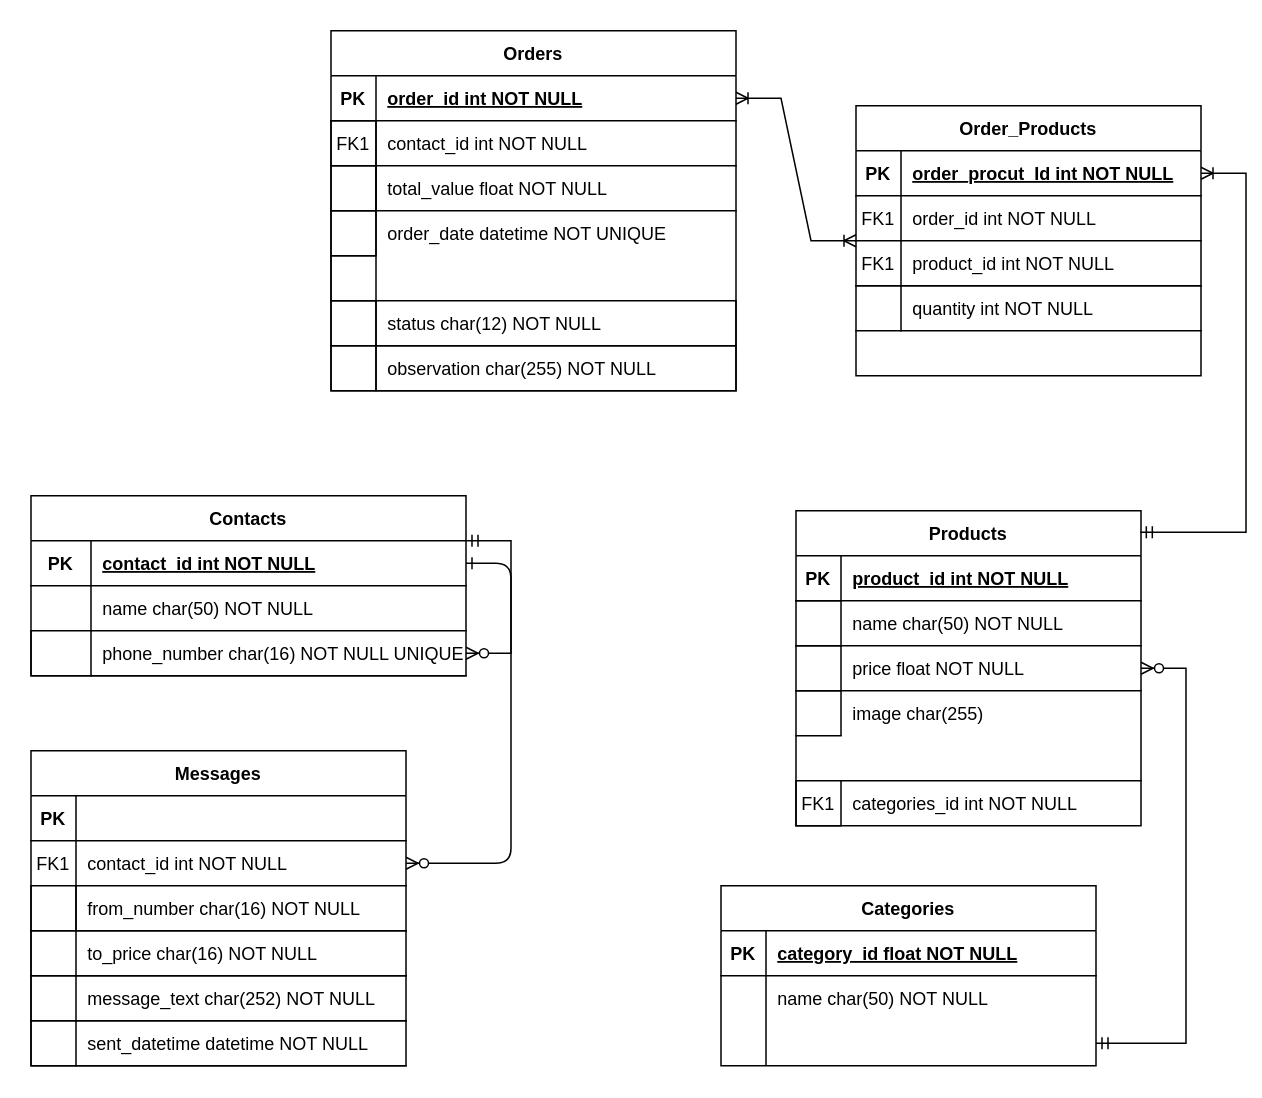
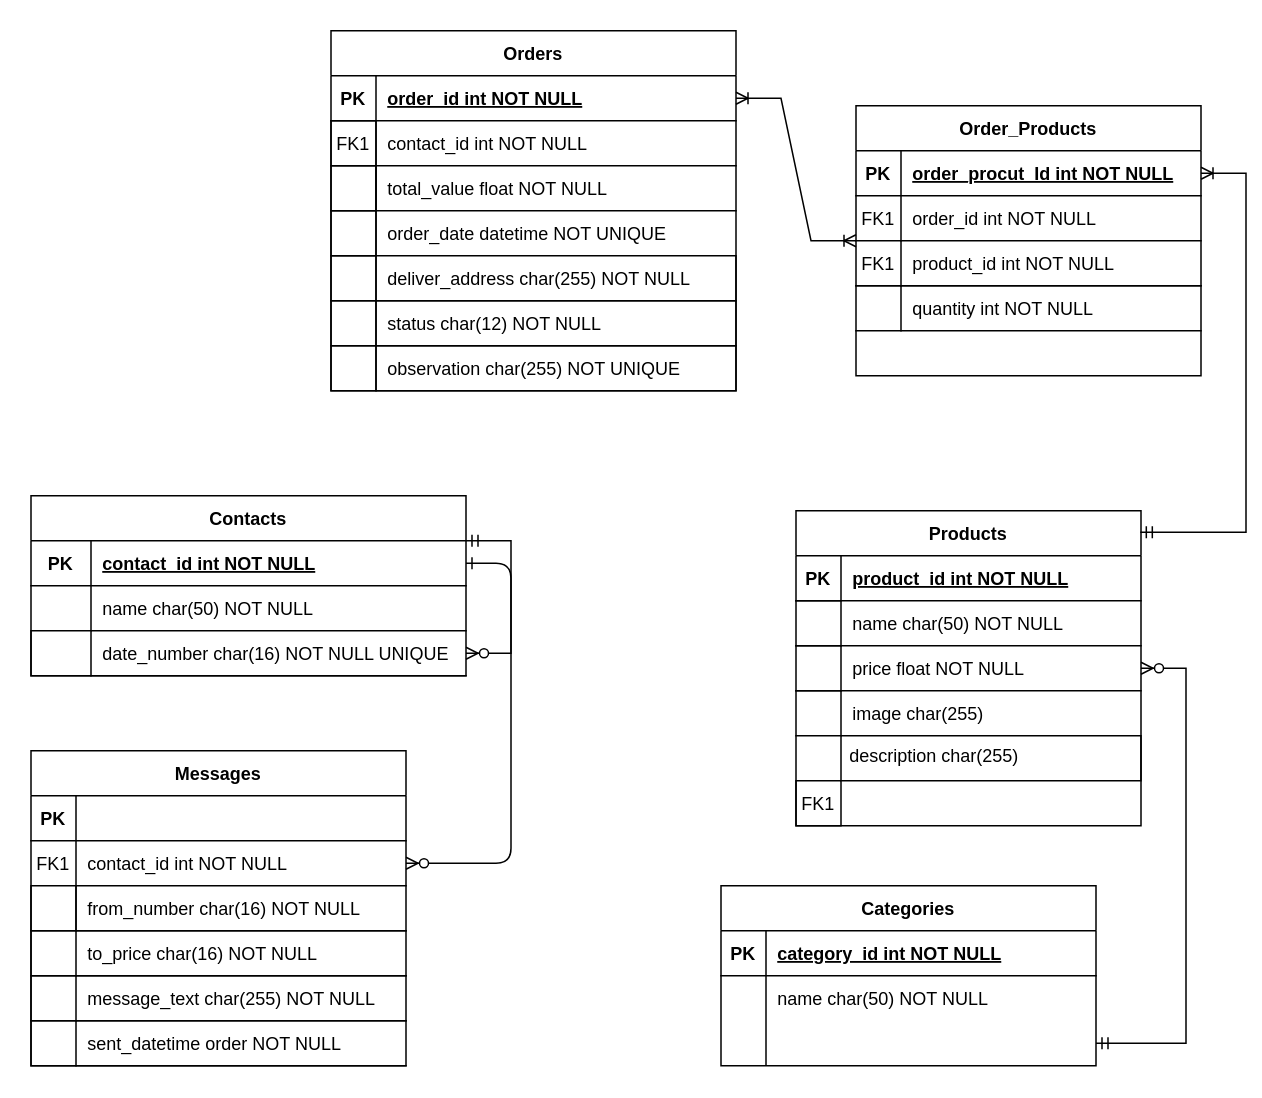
node "deliver_address char(255) NOT NULL": added
node "observation char(255) NOT NULL": label "observation char(255) NOT NULL" -> "observation char(255) NOT UNIQUE"
node "phone_number char(16) NOT NULL UNIQUE": label "phone_number char(16) NOT NULL UNIQUE" -> "date_number char(16) NOT NULL UNIQUE"
node "description char(255)": added
node "categories_id int NOT NULL": removed
node "category_id float NOT NULL": label "category_id float NOT NULL" -> "category_id int NOT NULL"
node "message_text char(252) NOT NULL": label "message_text char(252) NOT NULL" -> "message_text char(255) NOT NULL"
node "sent_datetime datetime NOT NULL": label "sent_datetime datetime NOT NULL" -> "sent_datetime order NOT NULL"
